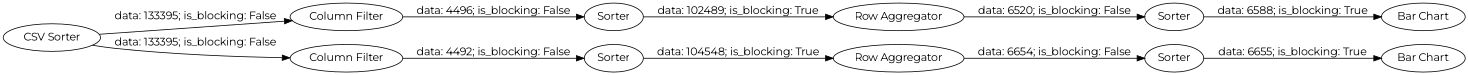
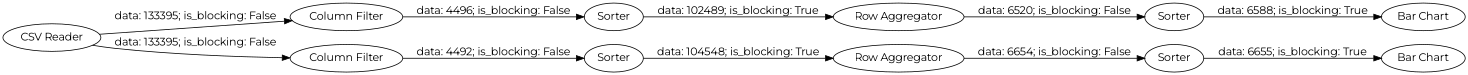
node "CSV Sorter": label "CSV Sorter" -> "CSV Reader"
